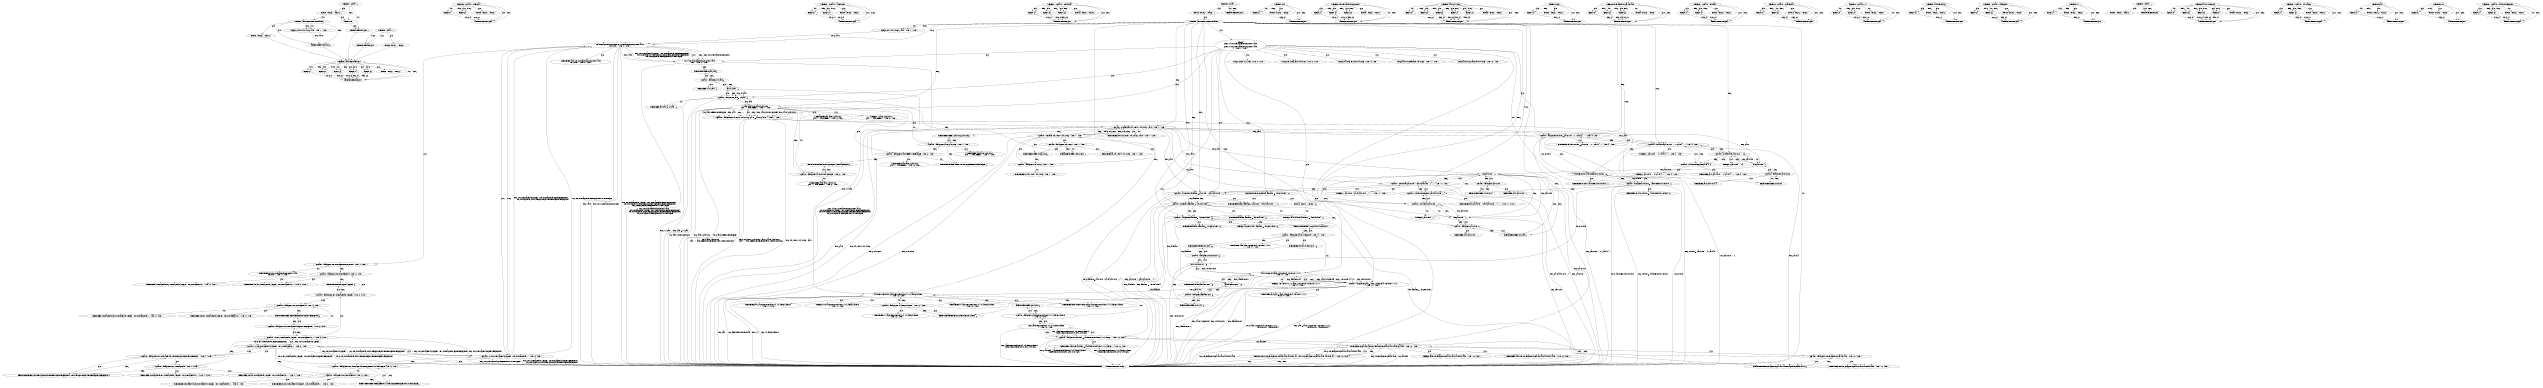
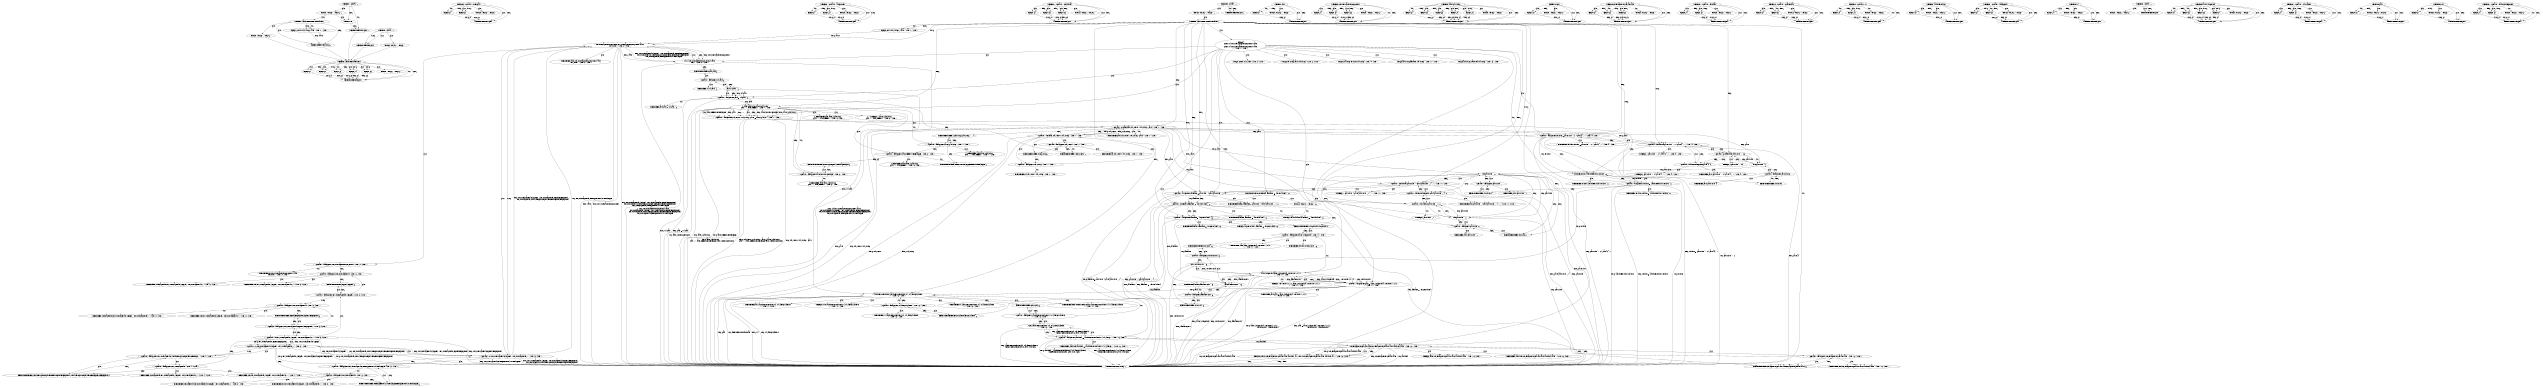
edge "(FIELD_IDENTIFIER,path,path)" -> "(<operator>.fieldAccess,url.path)": removed, label "CFG:"
edge "<(<operator>.fieldAccess,base::KEEP_WHITESPACE)<SUB>8</SUB>>" -> "(FIELD_IDENTIFIER,SPLIT_WANT_ALL,SPLIT_WANT_ALL)": label "CFG: " -> "DDG: p5"
edge "(c_str,revision.c_str())" -> "(<operator>.fieldAccess,revision.c_str)": now "(c_str,filename.c_str())" -> "(<operator>.fieldAccess,revision.c_str)"
